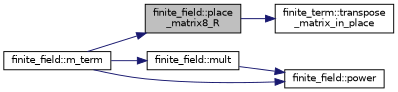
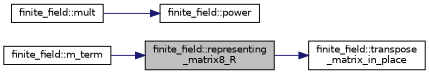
node "finite_field::place _matrix8_R": label "finite_field::place _matrix8_R" -> "finite_field::representing _matrix8_R"
node "finite_term::transpose _matrix_in_place": label "finite_term::transpose _matrix_in_place" -> "finite_field::transpose _matrix_in_place"
edge "finite_field::m_term" -> "finite_field::mult": removed
edge "finite_field::m_term" -> "finite_field::power": removed
